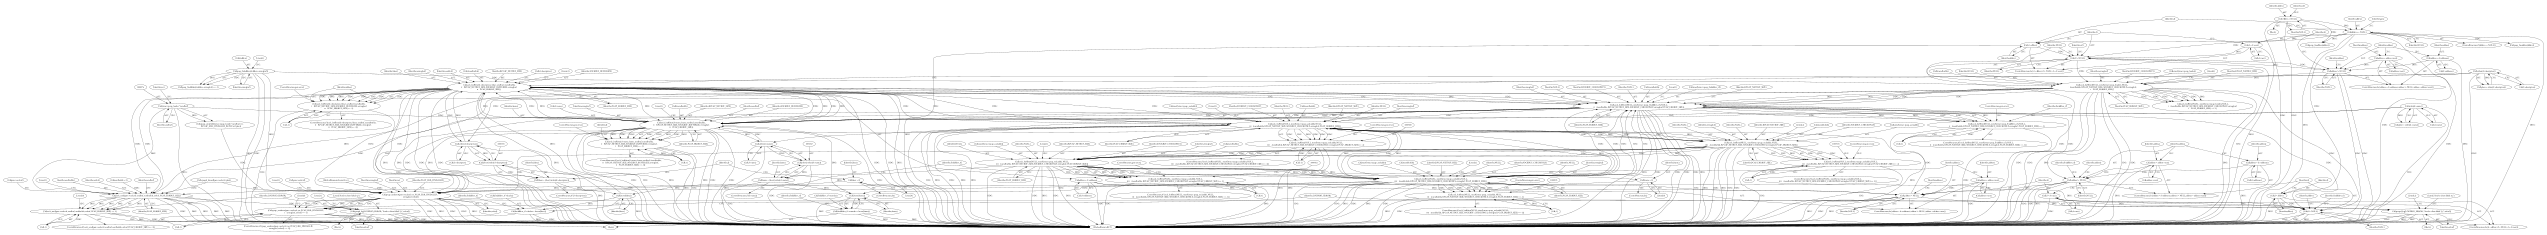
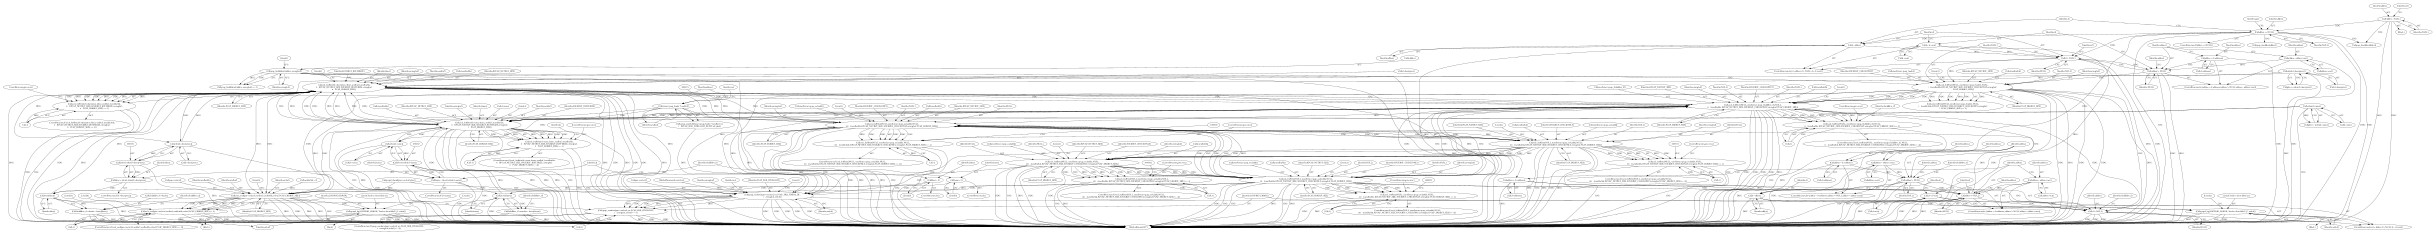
node "(Call,findalldevs_if->namelen)": removed
